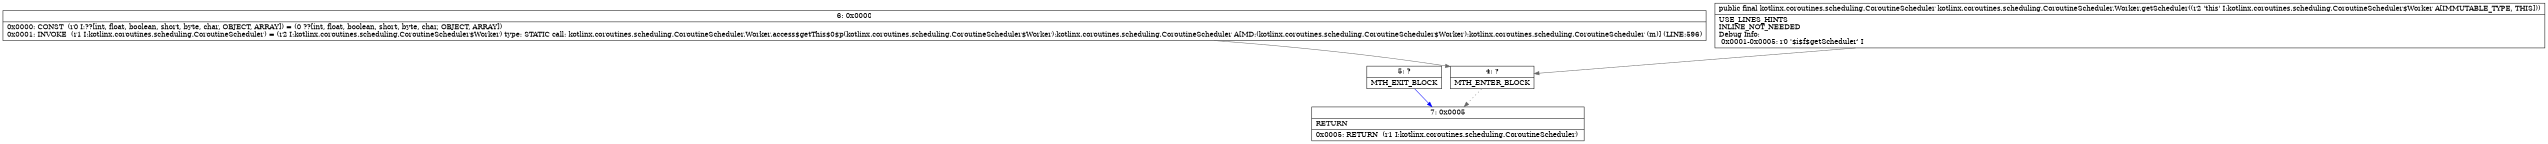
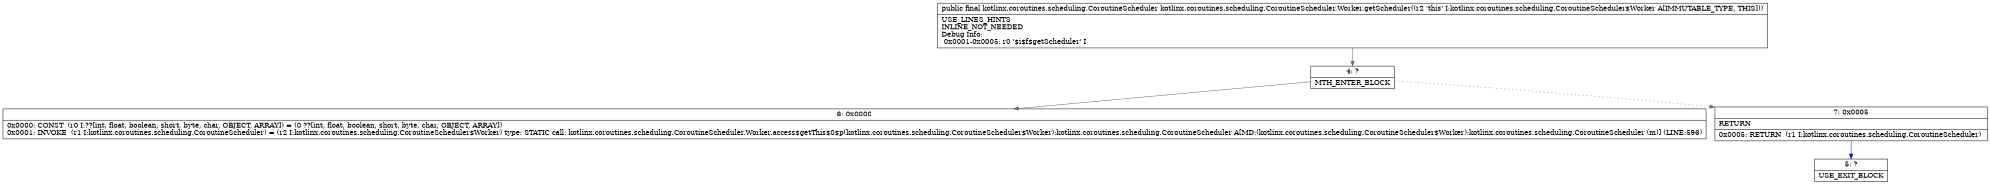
edge "6: 0x0000" -> "4: ?": reversed
node "5: ?": text "MTH_EXIT_BLOCK" -> "USE_EXIT_BLOCK"
edge "5: ?" -> "7: 0x0005": reversed
